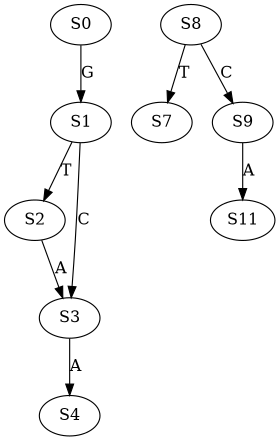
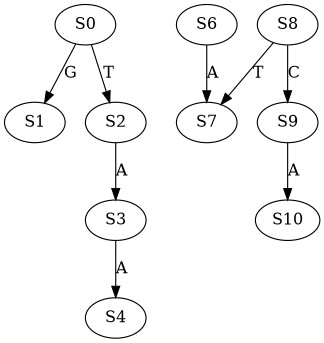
node "S6": added
edge "S1" -> "S2": now "S0" -> "S2"
edge "S1" -> "S3": removed, label "C"
node "S11": label "S11" -> "S10"
